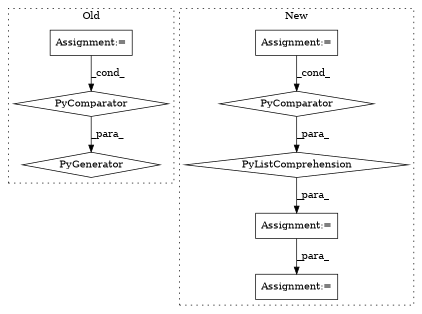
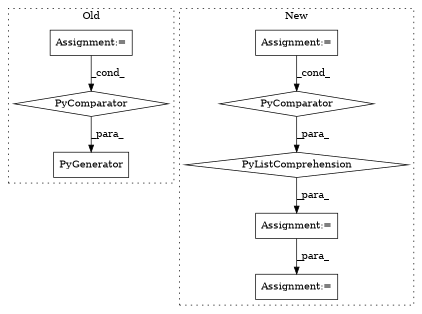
node "PyGenerator": shape diamond -> box
